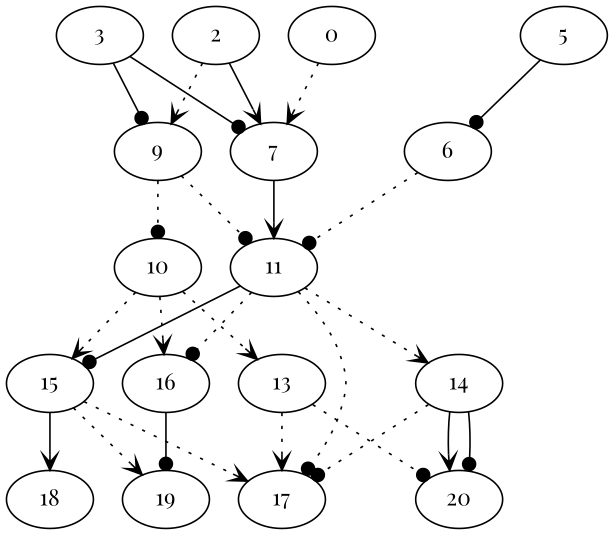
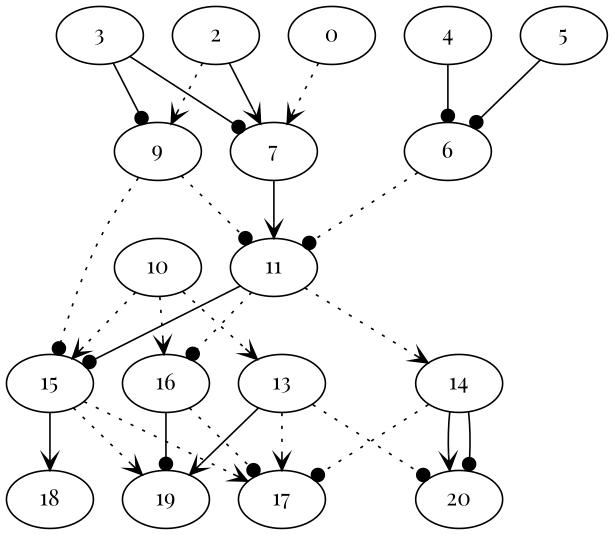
node "4": added
edge "9" -> "10": now "9" -> "15"
edge "11" -> "17": now "16" -> "17"
edge "13" -> "19": added
